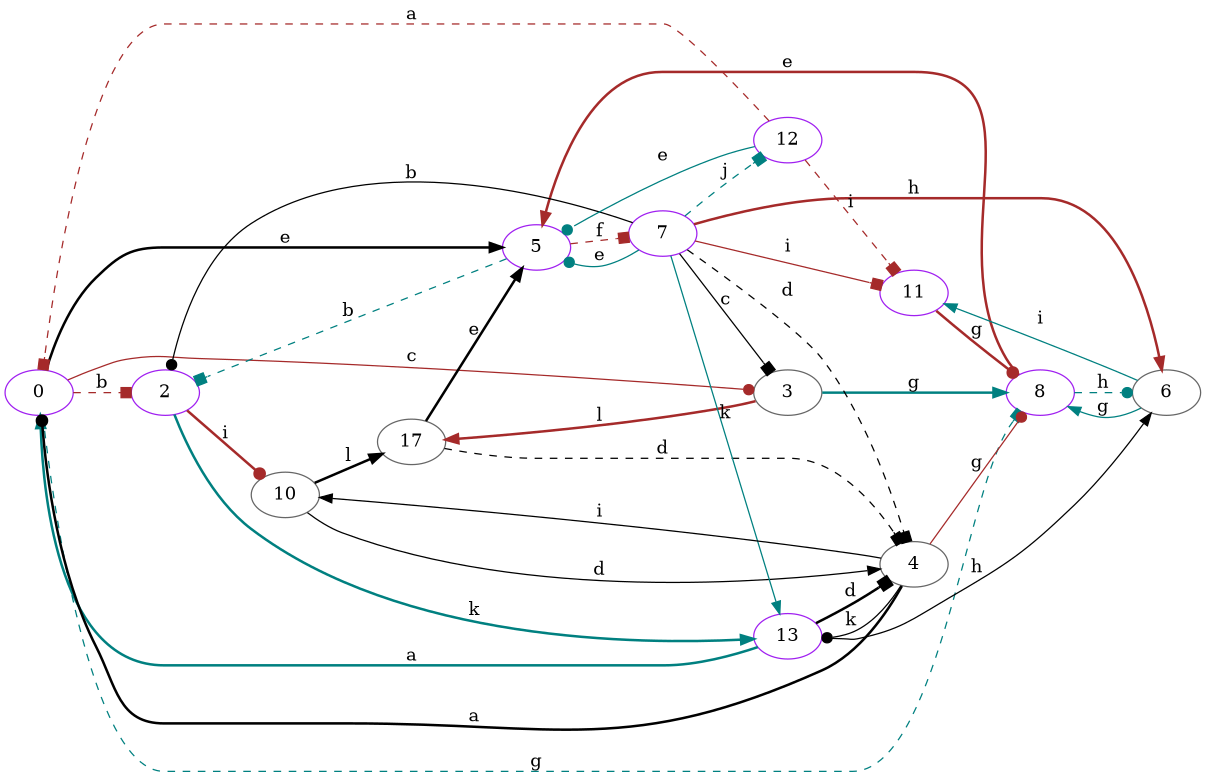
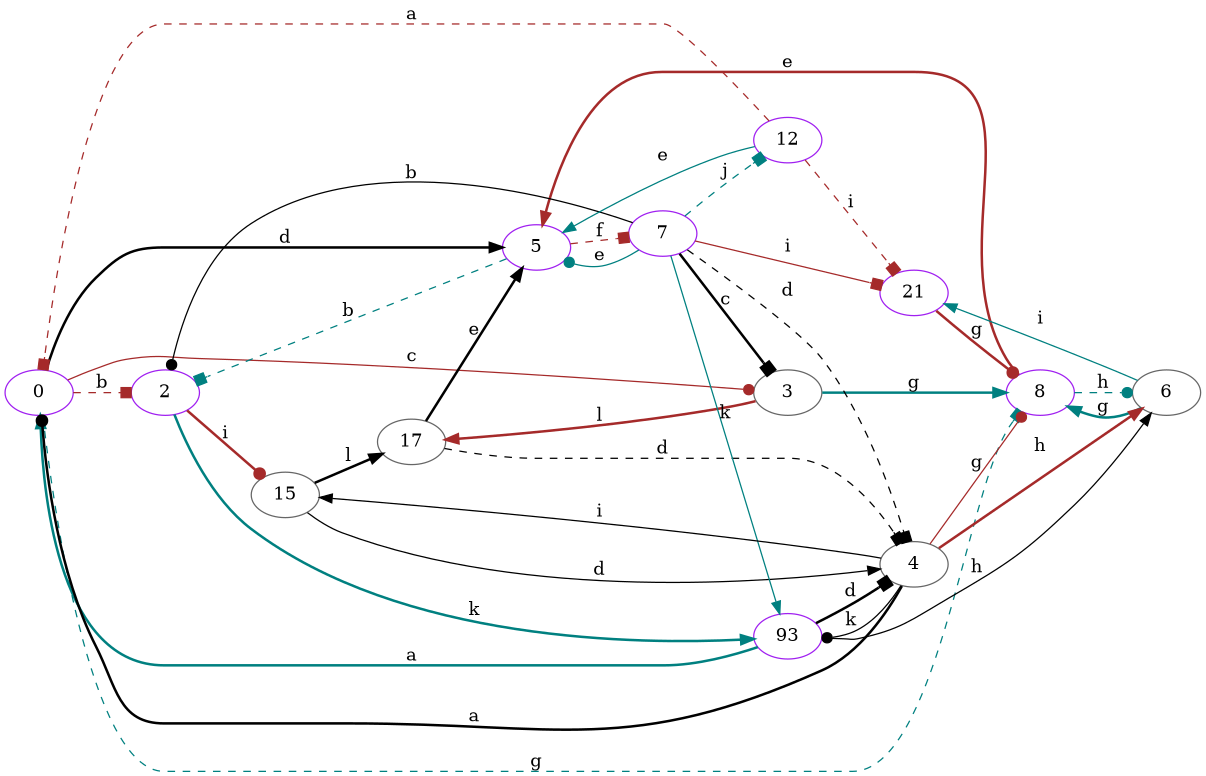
edge "12" -> "5": arrowhead dot -> normal
edge "7" -> "6": now "4" -> "6"
edge "0" -> "5": label "e" -> "d"
node "11": label "11" -> "21"
edge "7" -> "3": style solid -> bold
edge "6" -> "8": style solid -> bold
node "10": label "10" -> "15"
node "13": label "13" -> "93"
